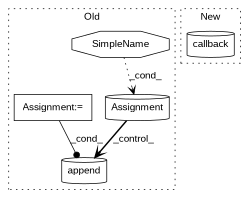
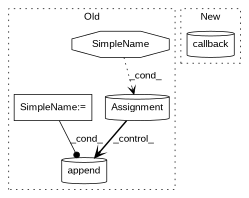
node "Assignment:=": label "Assignment:=" -> "SimpleName:="
